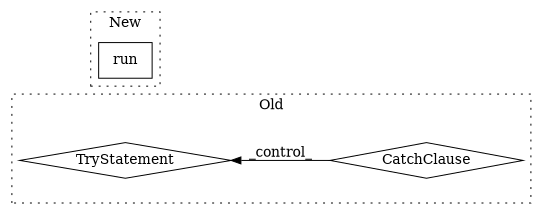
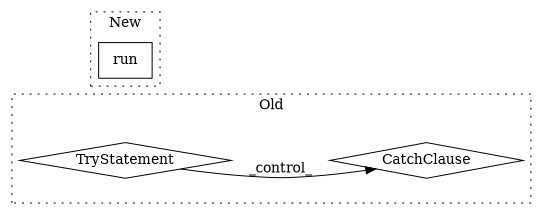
edge "CatchClause" -> "TryStatement": reversed
